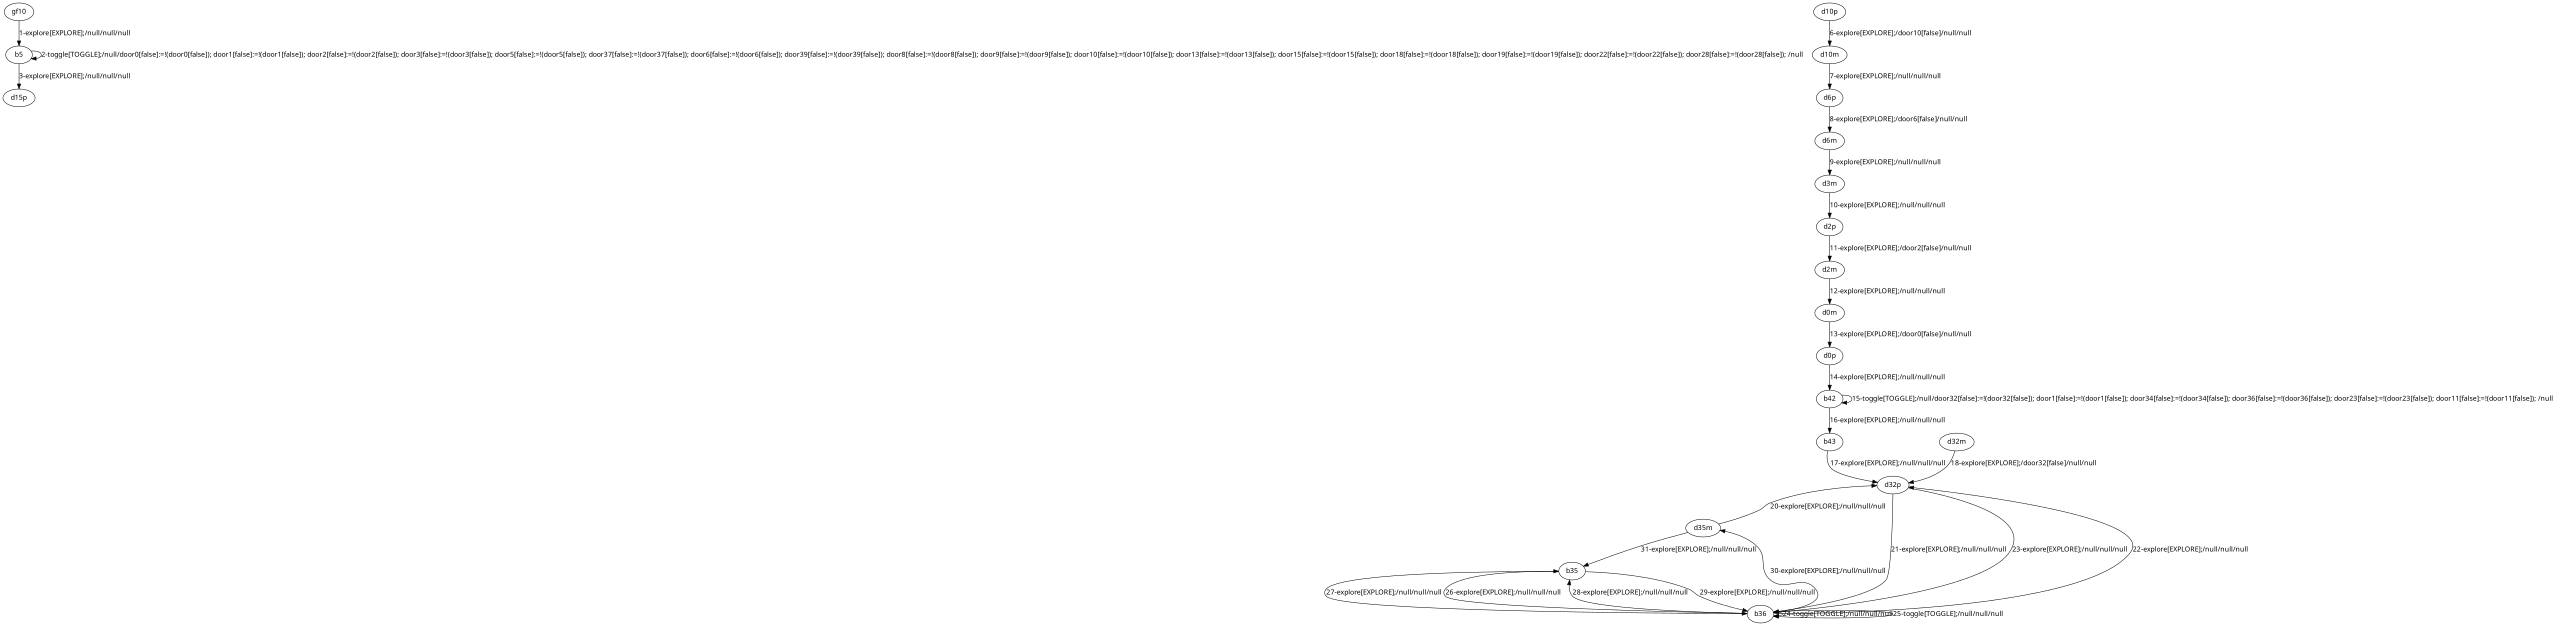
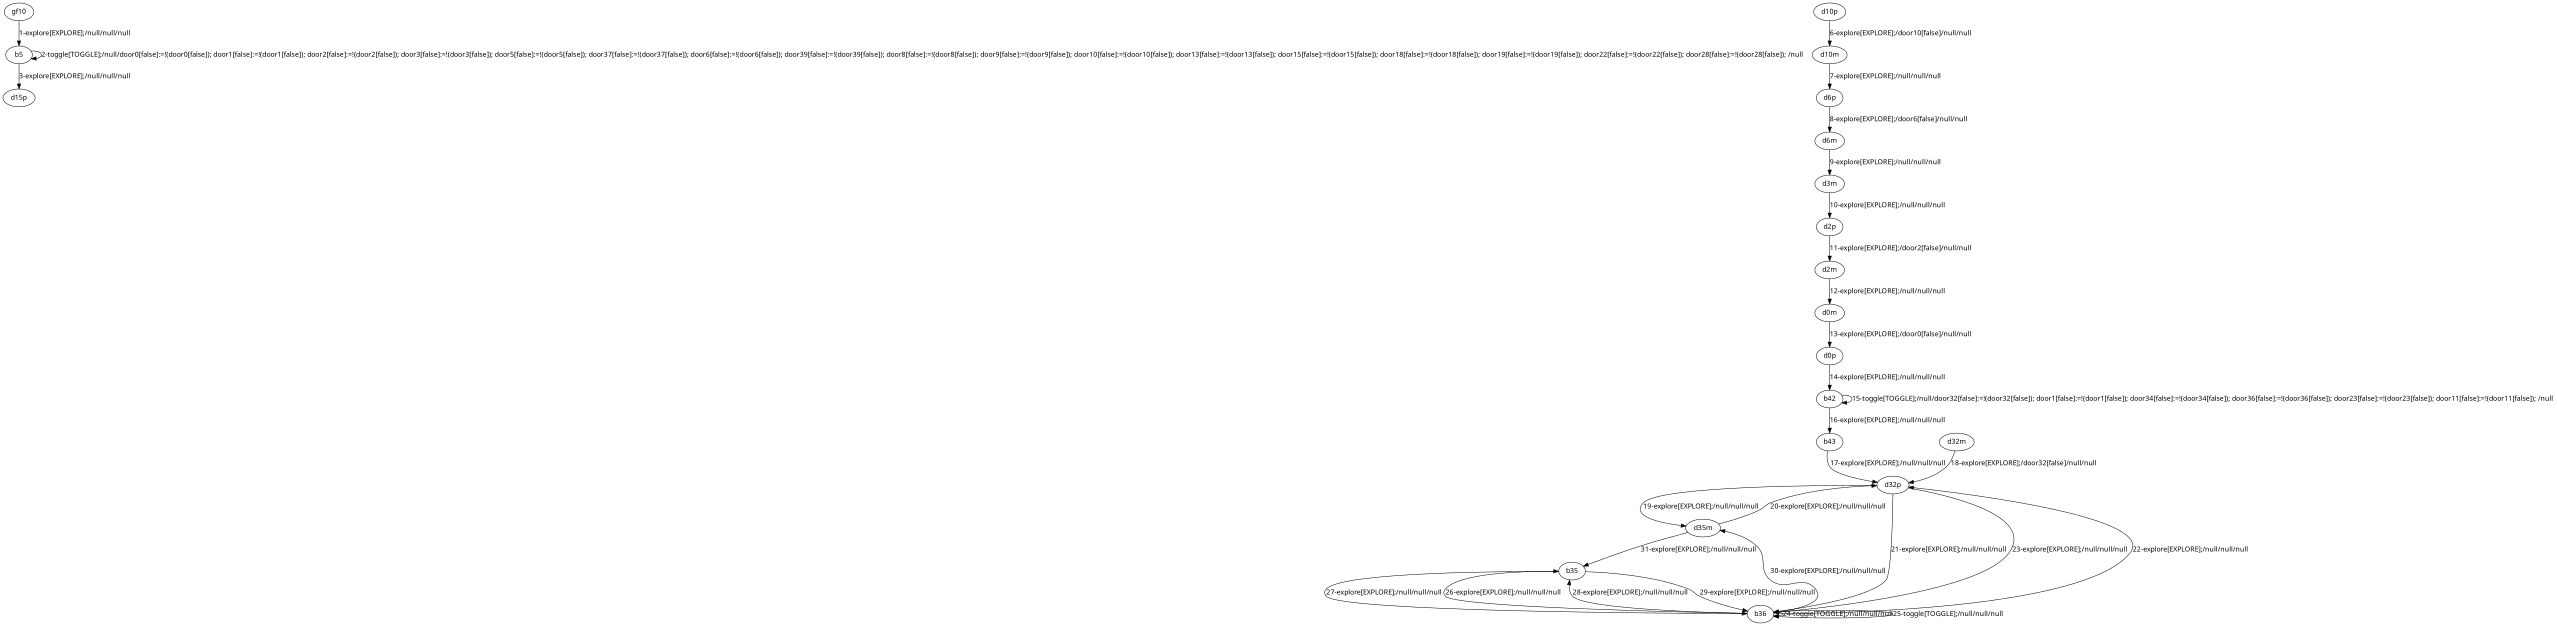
edge "d32p" -> "d35m": added, label "19-explore[EXPLORE];/null/null/null"
